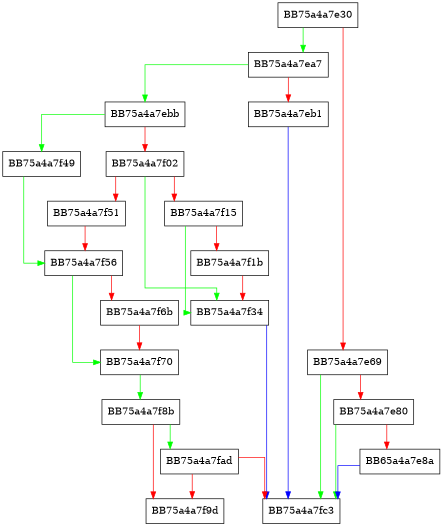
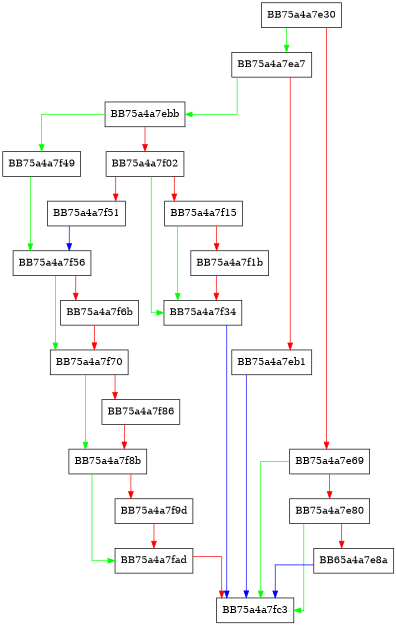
edge "BB75a4a7f51" -> "BB75a4a7f56": color red -> blue
node "BB75a4a7f86": added
edge "BB75a4a7fad" -> "BB75a4a7f9d": reversed
